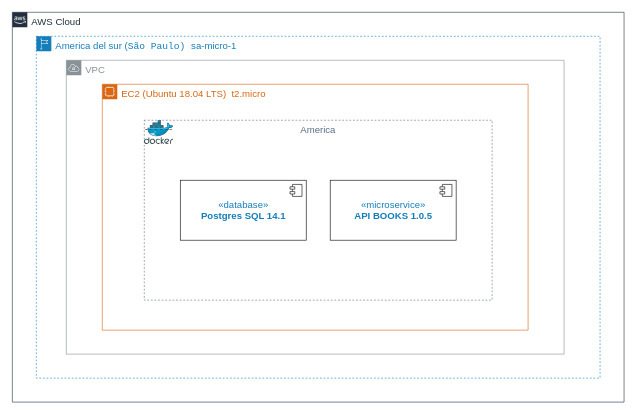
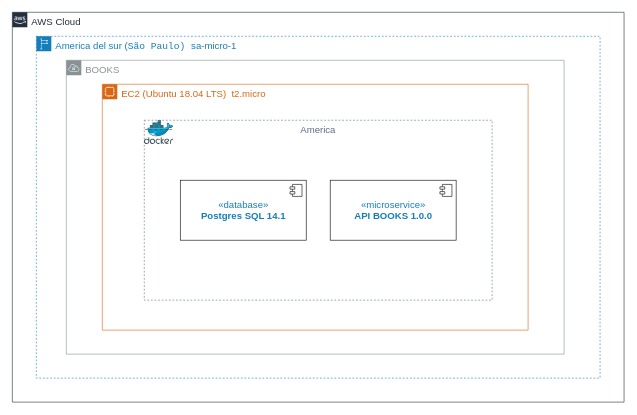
node "VPC": label "VPC" -> "BOOKS"
node "«microservice» API BOOKS 1.0.5": label "«microservice» API BOOKS 1.0.5" -> "«microservice» API BOOKS 1.0.0"
